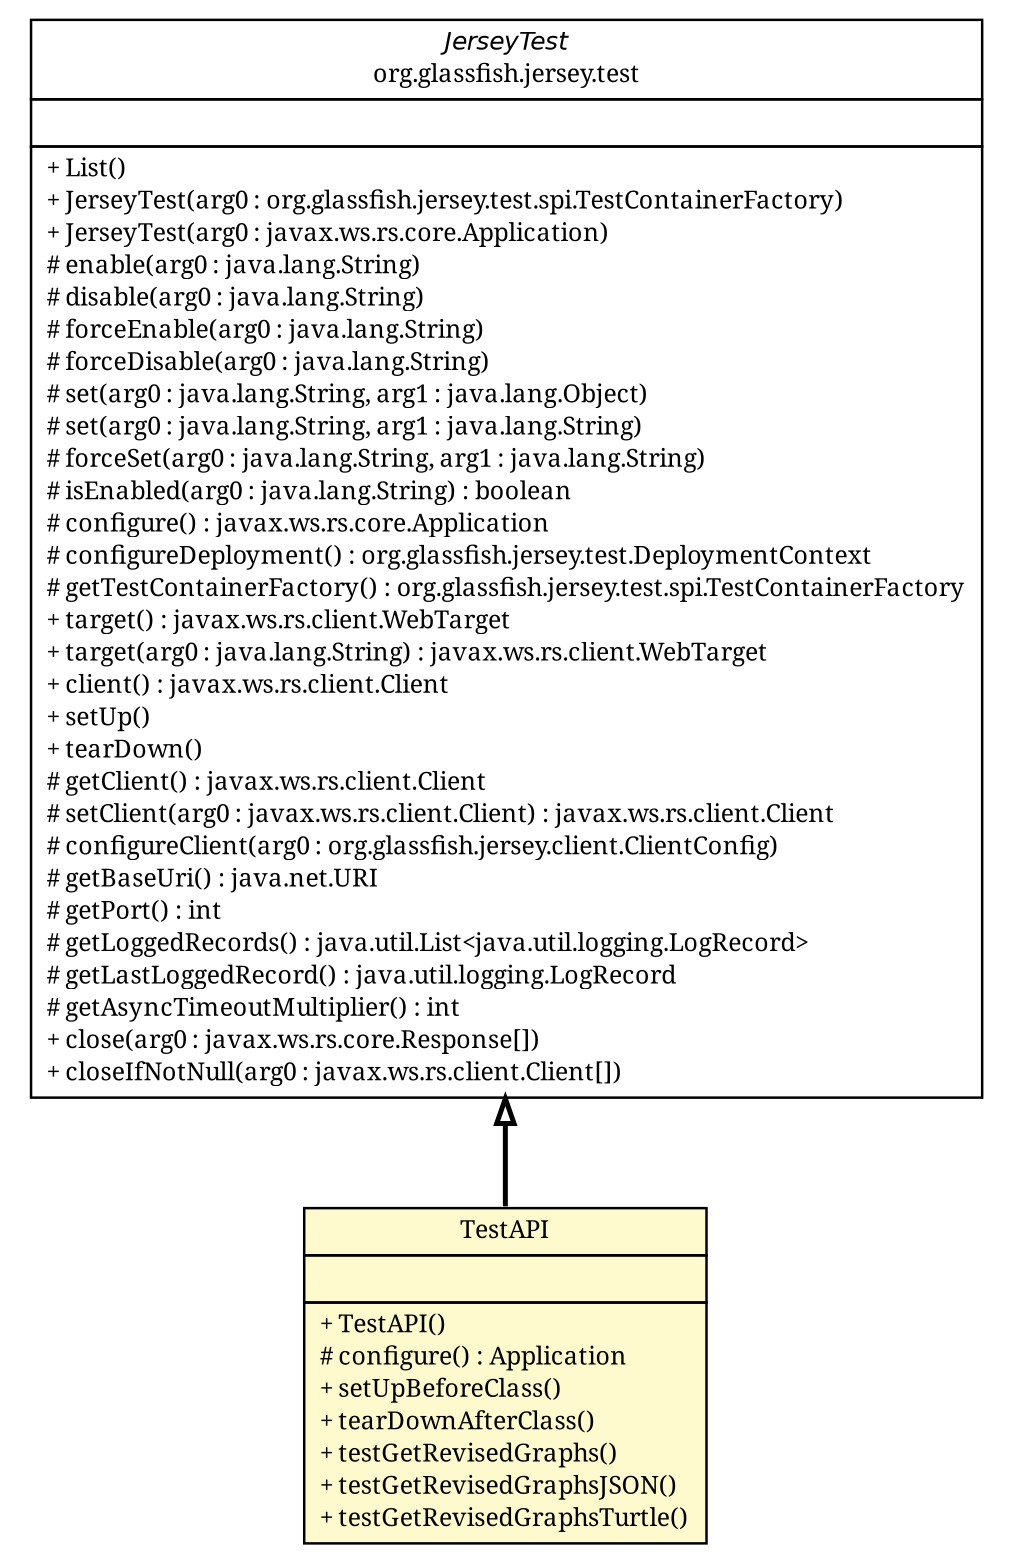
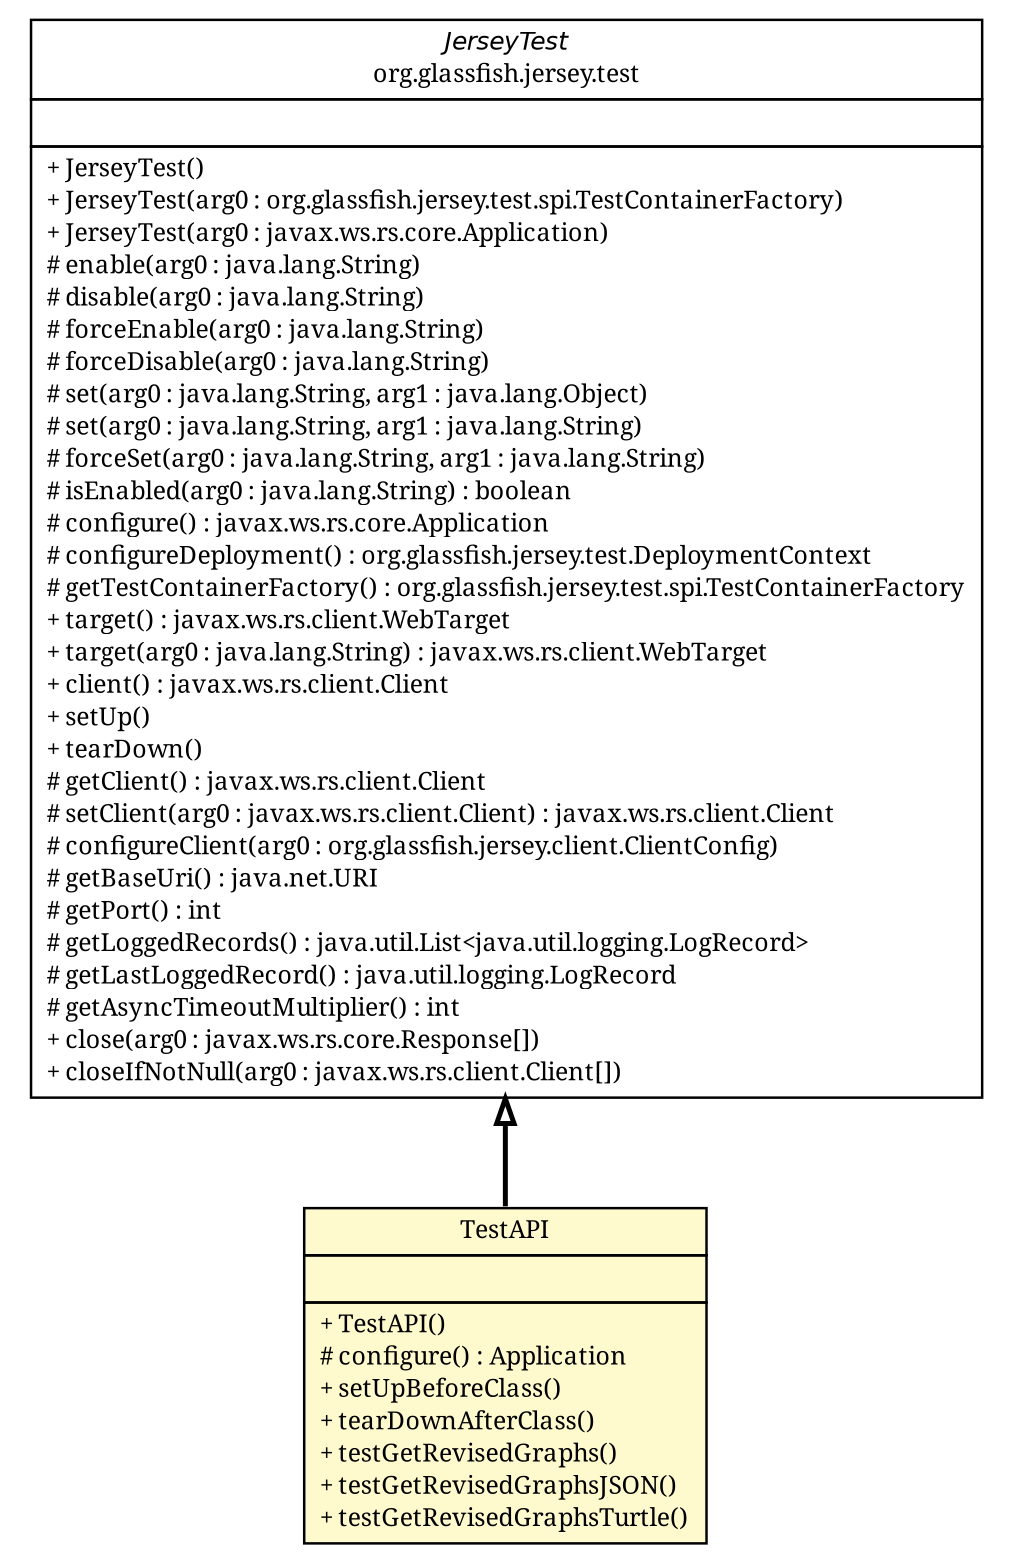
node "JerseyTest": text "+ List()" -> "+ JerseyTest()"
